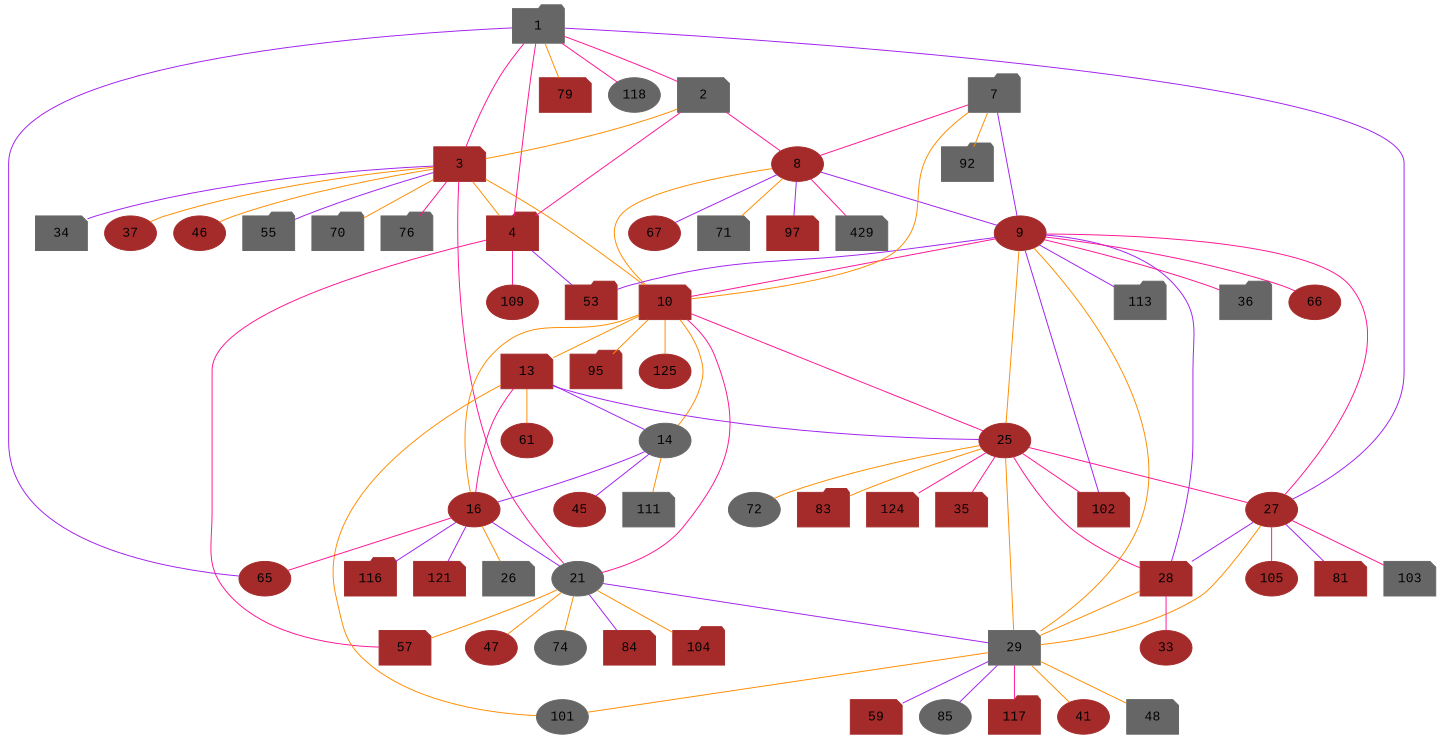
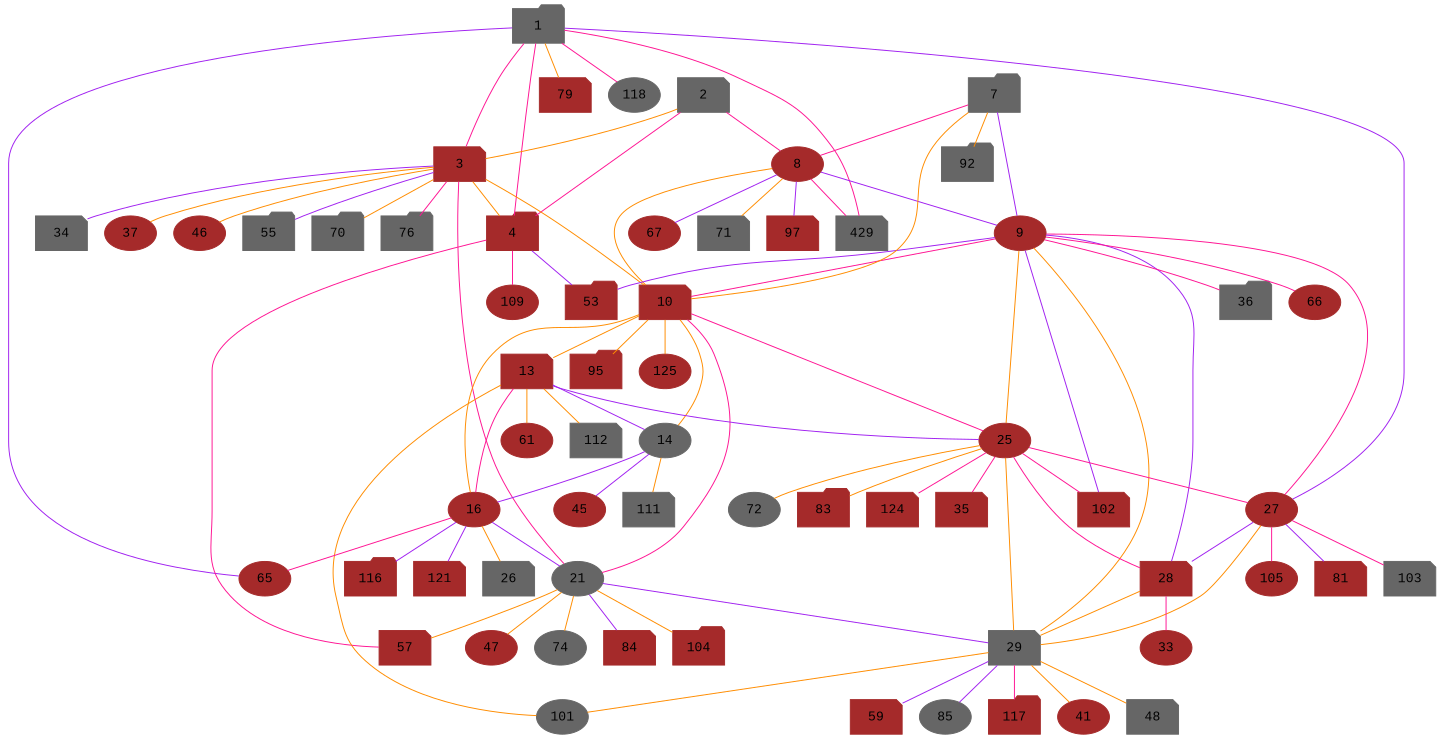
edge "1" -- "2": now "1" -- "429"
node "113": removed
node "112": added
